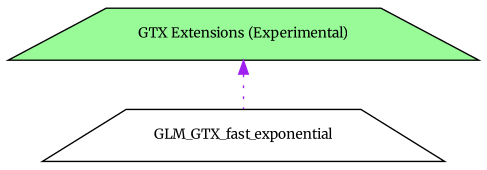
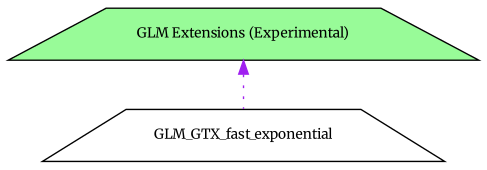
node "GTX Extensions (Experimental)": label "GTX Extensions (Experimental)" -> "GLM Extensions (Experimental)"
